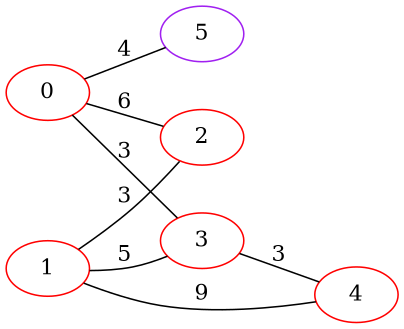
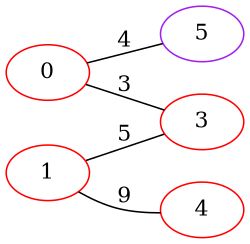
node "2": removed
edge "3" -- "4": removed, label "3"
